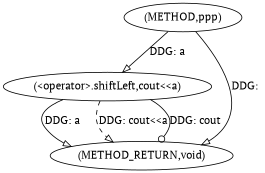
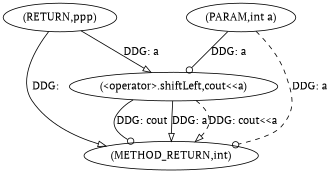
node "(METHOD,ppp)": label "(METHOD,ppp)" -> "(RETURN,ppp)"
node "(PARAM,int a)": added
node "(METHOD_RETURN,void)": label "(METHOD_RETURN,void)" -> "(METHOD_RETURN,int)"
